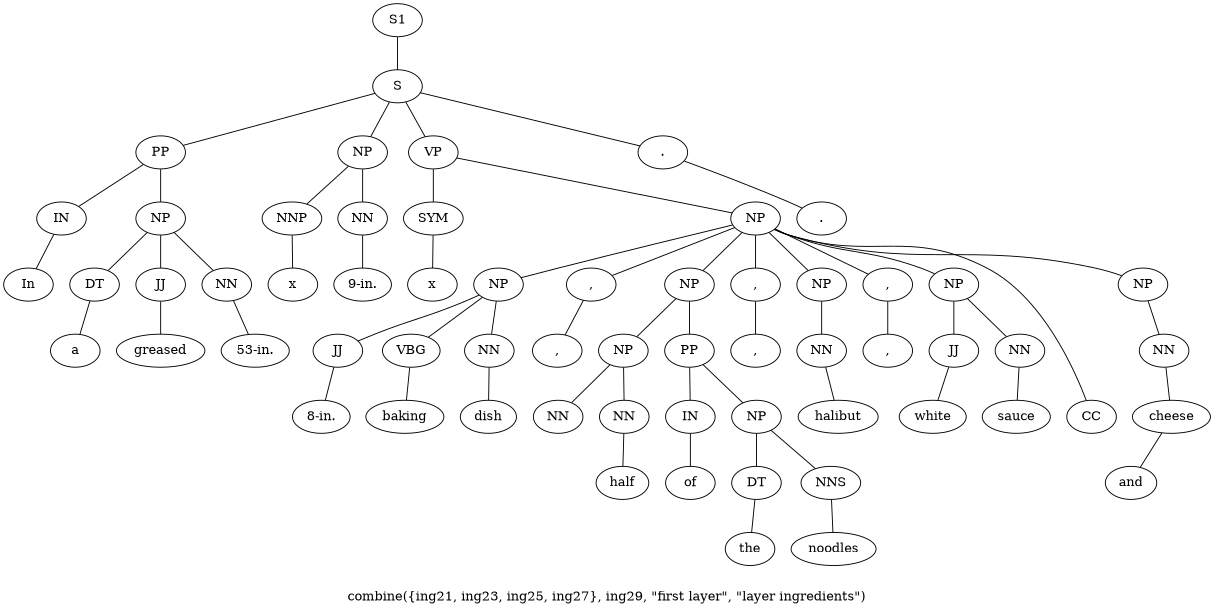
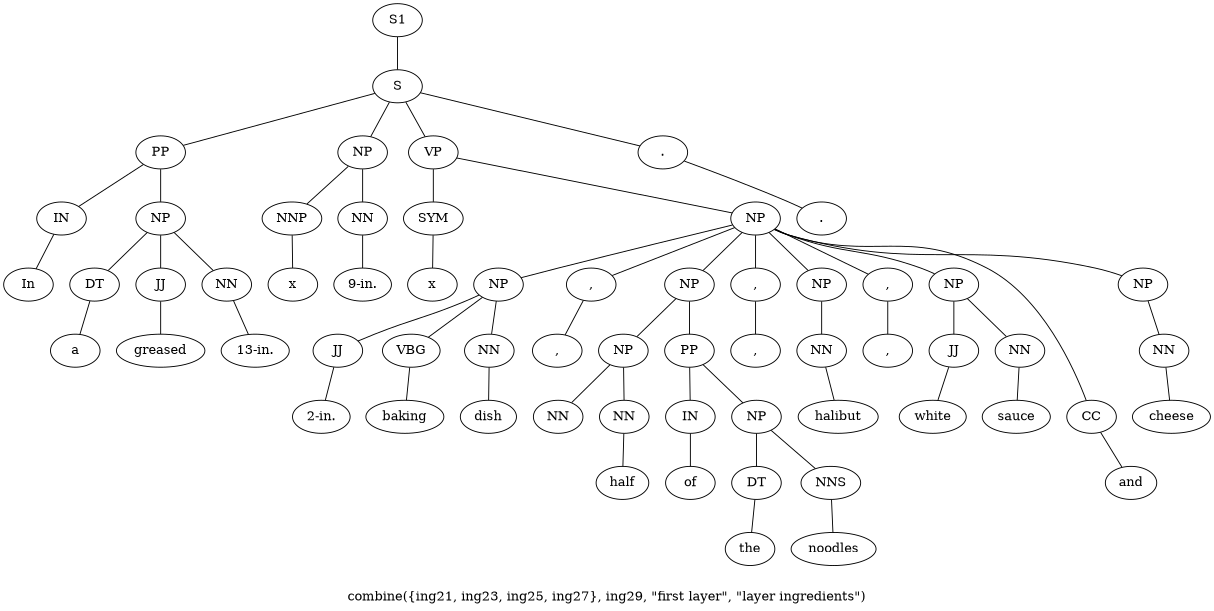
node "53-in.": label "53-in." -> "13-in."
node "8-in.": label "8-in." -> "2-in."
edge "cheese" -- "and": now "CC" -- "and"
